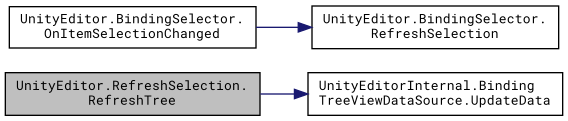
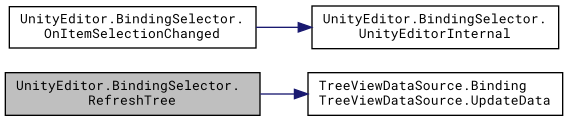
node "UnityEditor.BindingSelector. RefreshSelection": label "UnityEditor.BindingSelector. RefreshSelection" -> "UnityEditor.BindingSelector. UnityEditorInternal"
node "UnityEditor.RefreshSelection. RefreshTree": label "UnityEditor.RefreshSelection. RefreshTree" -> "UnityEditor.BindingSelector. RefreshTree"
node "UnityEditorInternal.Binding TreeViewDataSource.UpdateData": label "UnityEditorInternal.Binding TreeViewDataSource.UpdateData" -> "TreeViewDataSource.Binding TreeViewDataSource.UpdateData"
